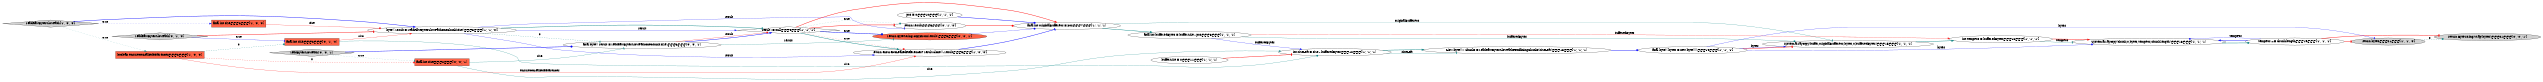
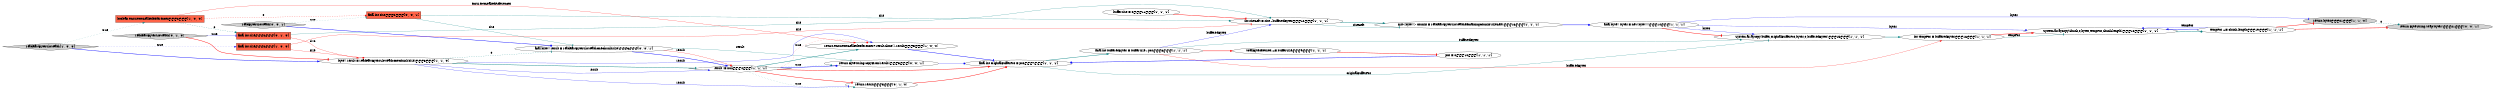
edge "final int size@@@2@@@['1', '0', '0']" -> "int sizeLeft = size - bufferedBytes@@@12@@@['1', '1', '1']": added, label "size"
node "return ByteString.copyFrom(result)@@@5@@@['0', '0', '1']": fillcolor tomato -> white
node "totalBytesRetired += bufferSize@@@9@@@['1', '1', '1']": added
edge "final int size@@@2@@@['0', '0', '1']" -> "int sizeLeft = size - bufferedBytes@@@12@@@['1', '1', '1']": arrowhead normal -> dot
